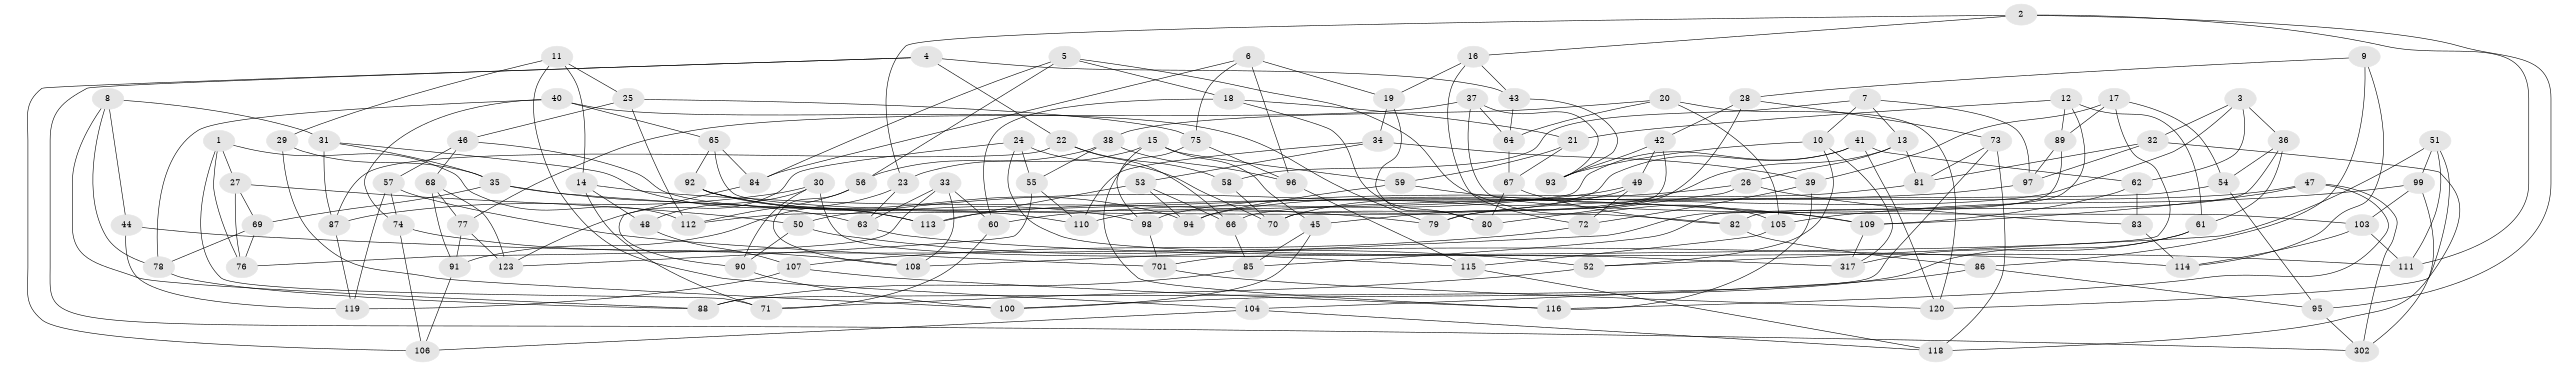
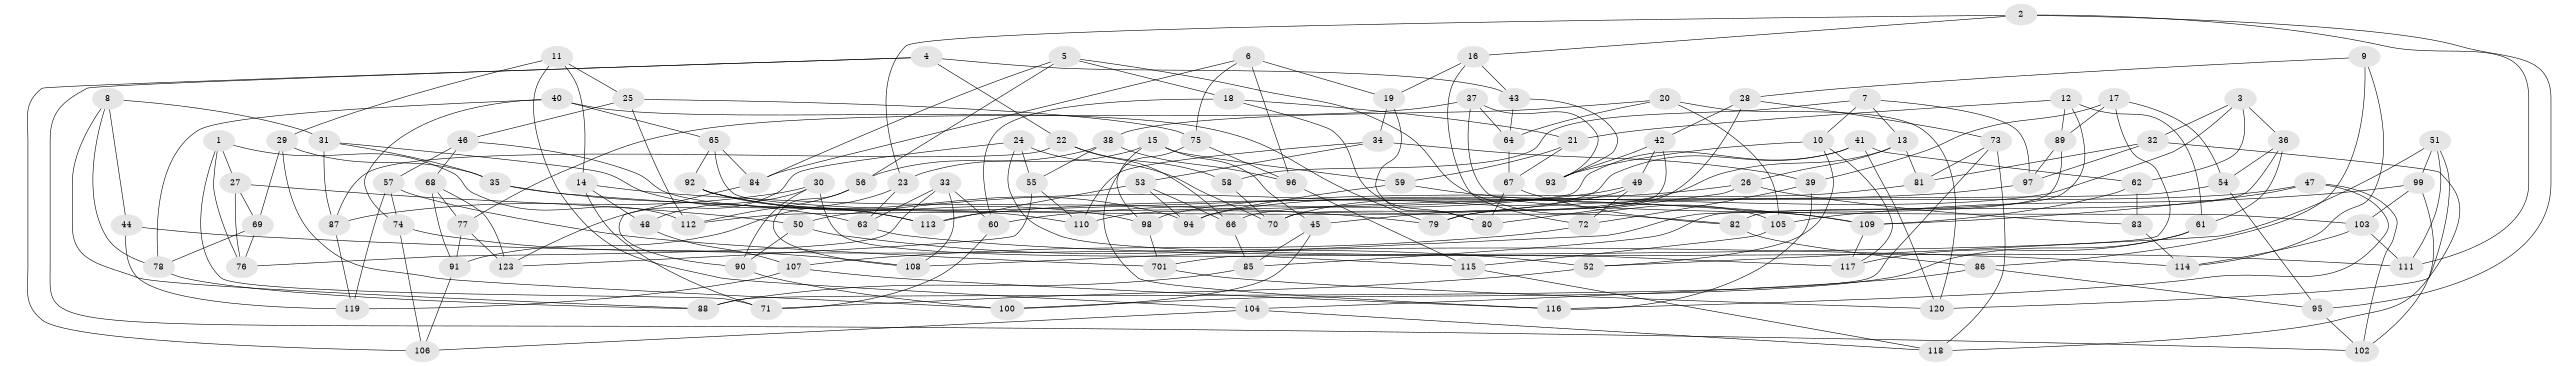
edge "35" -- "69": now "29" -- "69"
node "317": label "317" -> "117"
node "302": label "302" -> "102"
